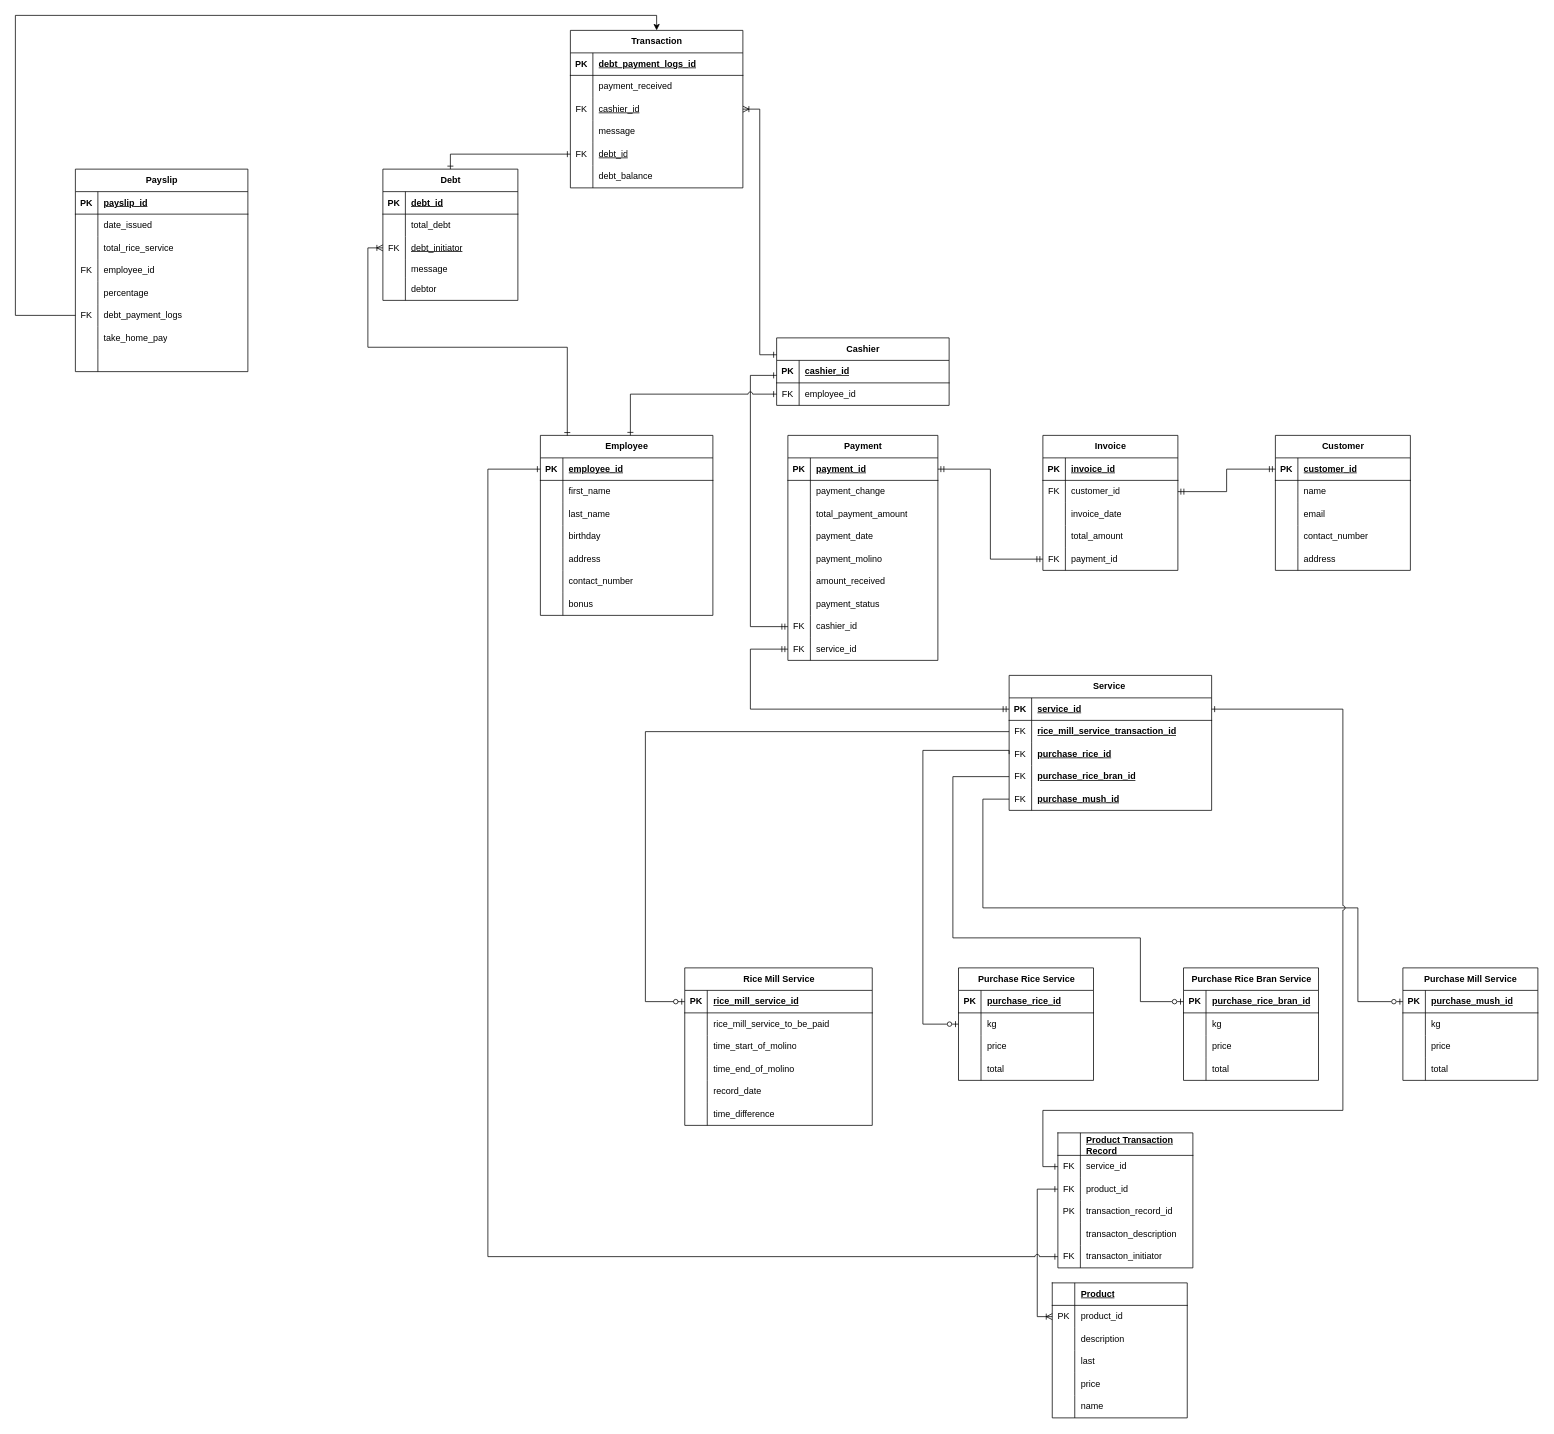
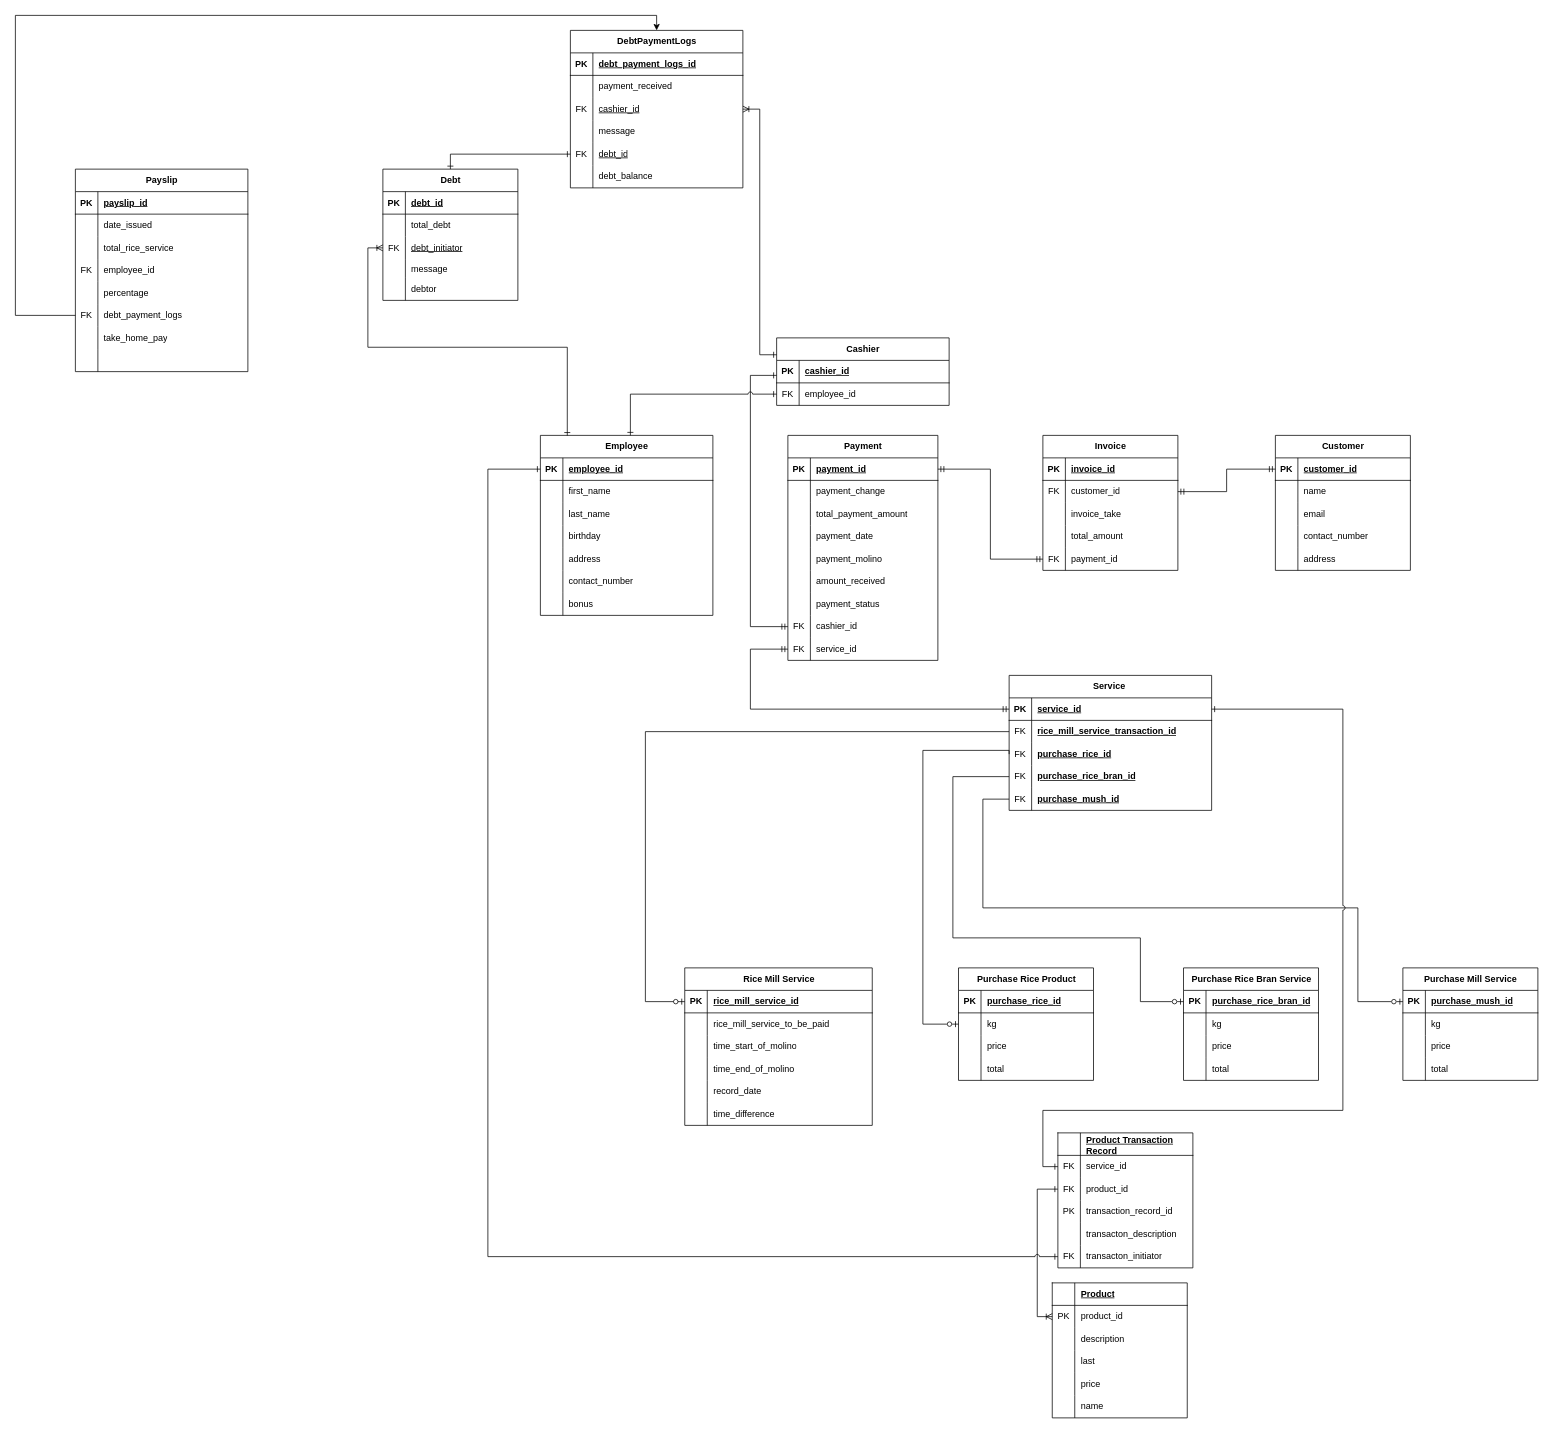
node "Transaction": label "Transaction" -> "DebtPaymentLogs"
node "invoice_date": label "invoice_date" -> "invoice_take"
node "Purchase Rice Service": label "Purchase Rice Service" -> "Purchase Rice Product"
